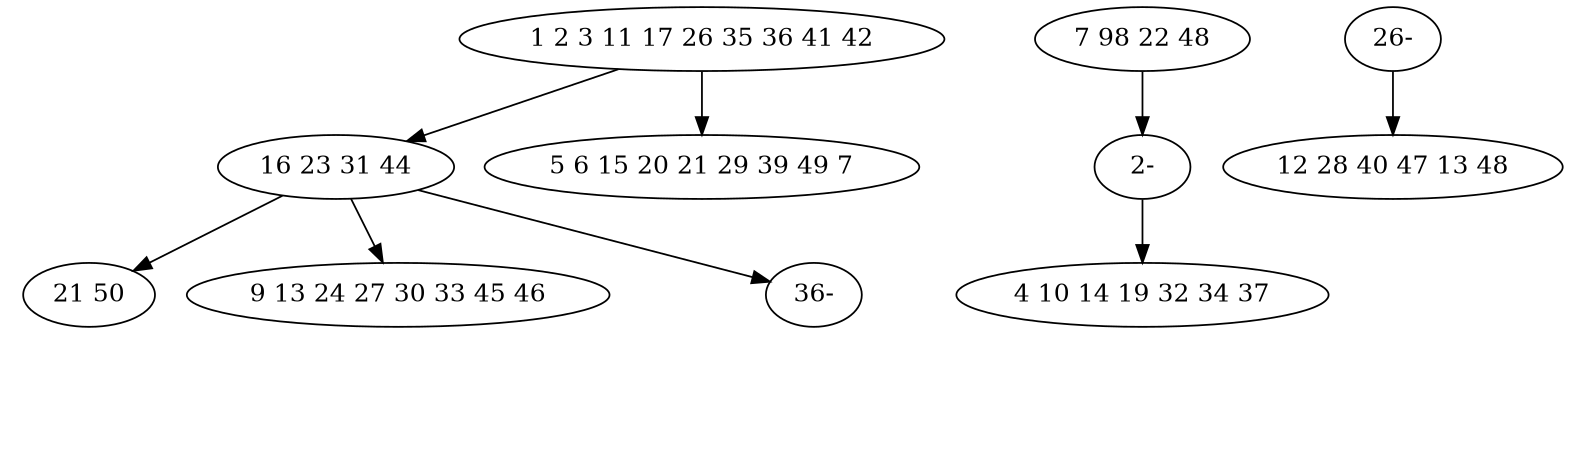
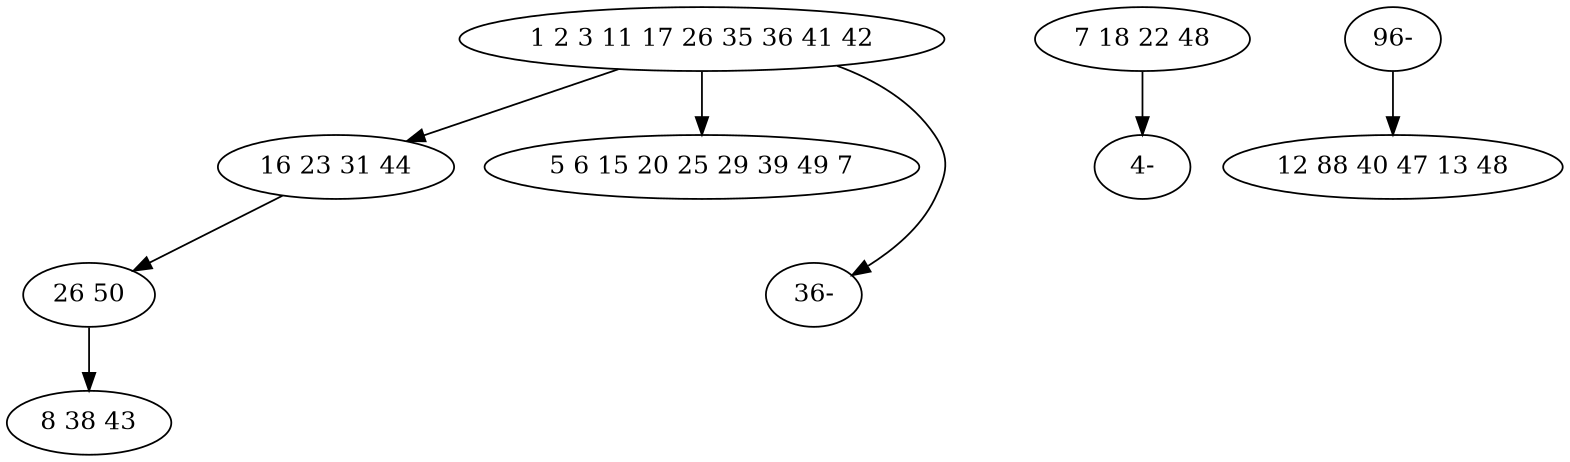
node "7 98 22 48": label "7 98 22 48" -> "7 18 22 48"
node "26-": label "26-" -> "96-"
node "5 6 15 20 21 29 39 49 7": label "5 6 15 20 21 29 39 49 7" -> "5 6 15 20 25 29 39 49 7"
node "2-": label "2-" -> "4-"
node "12 28 40 47 13 48": label "12 28 40 47 13 48" -> "12 88 40 47 13 48"
edge "16 23 31 44" -> "36-": now "1 2 3 11 17 26 35 36 41 42" -> "36-"
node "21 50": label "21 50" -> "26 50"
node "9 13 24 27 30 33 45 46": removed
node "4 10 14 19 32 34 37": removed
node "8 38 43": added
